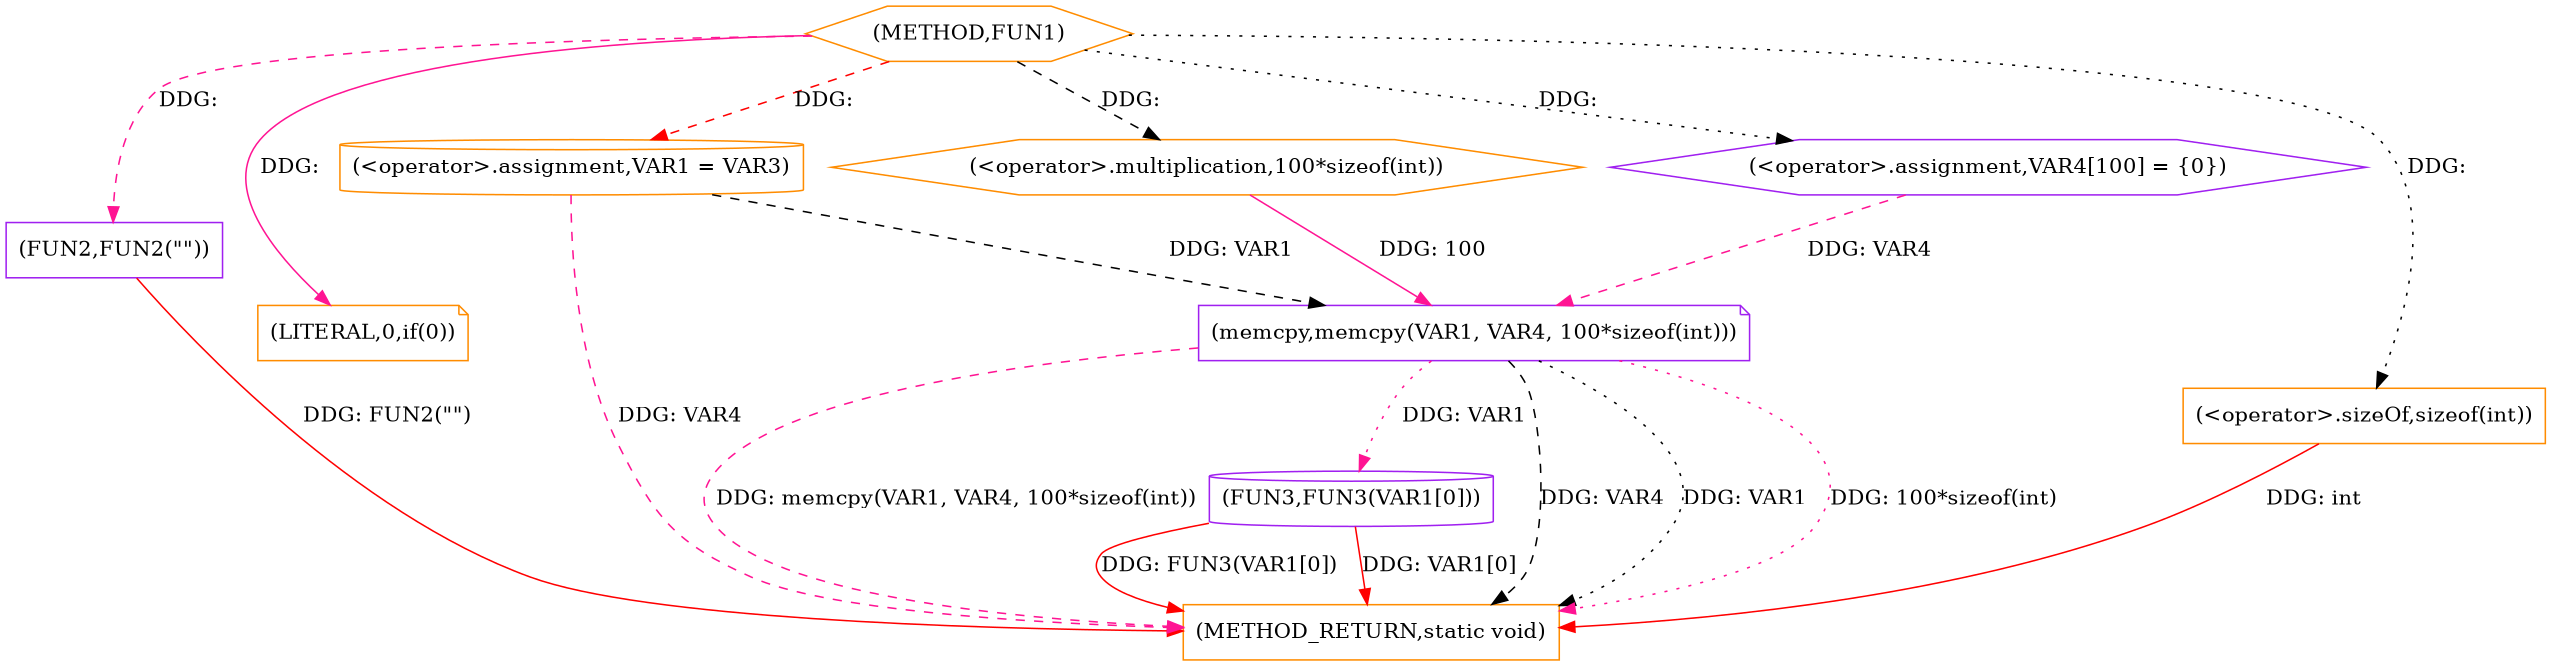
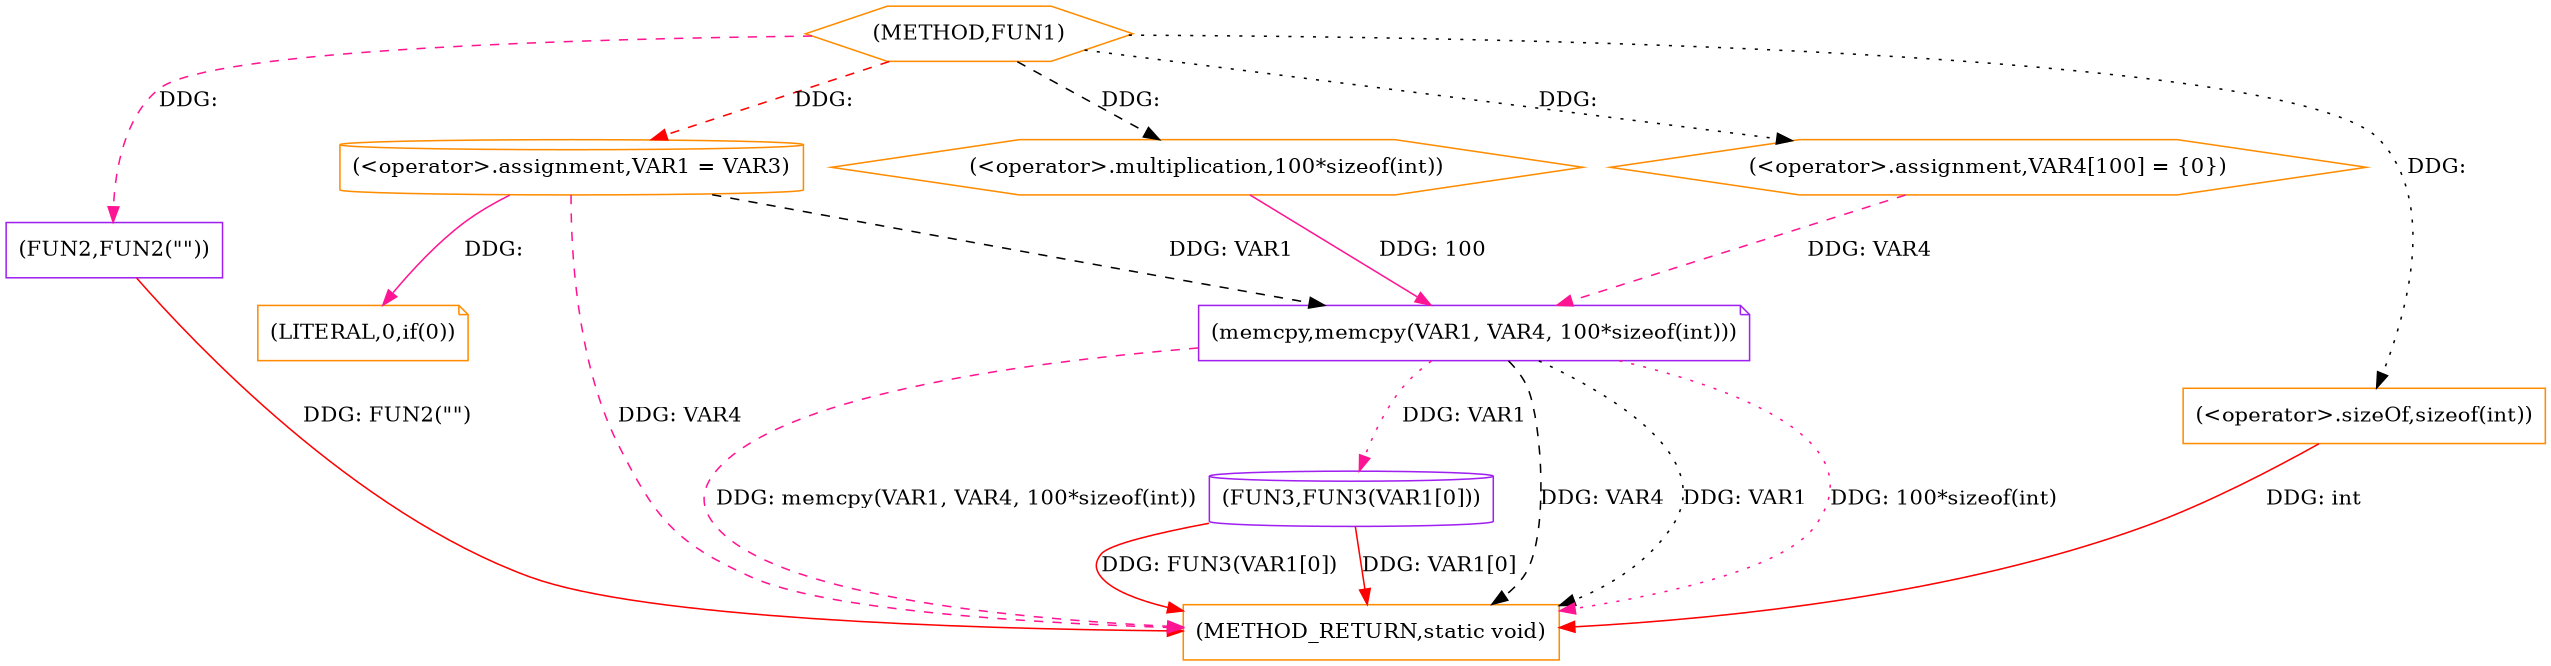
edge "(METHOD,FUN1)" -> "(LITERAL,0,if(0))": now "(<operator>.assignment,VAR1 = VAR3)" -> "(LITERAL,0,if(0))"
node "(<operator>.assignment,VAR4[100] = {0})": color purple -> darkorange
